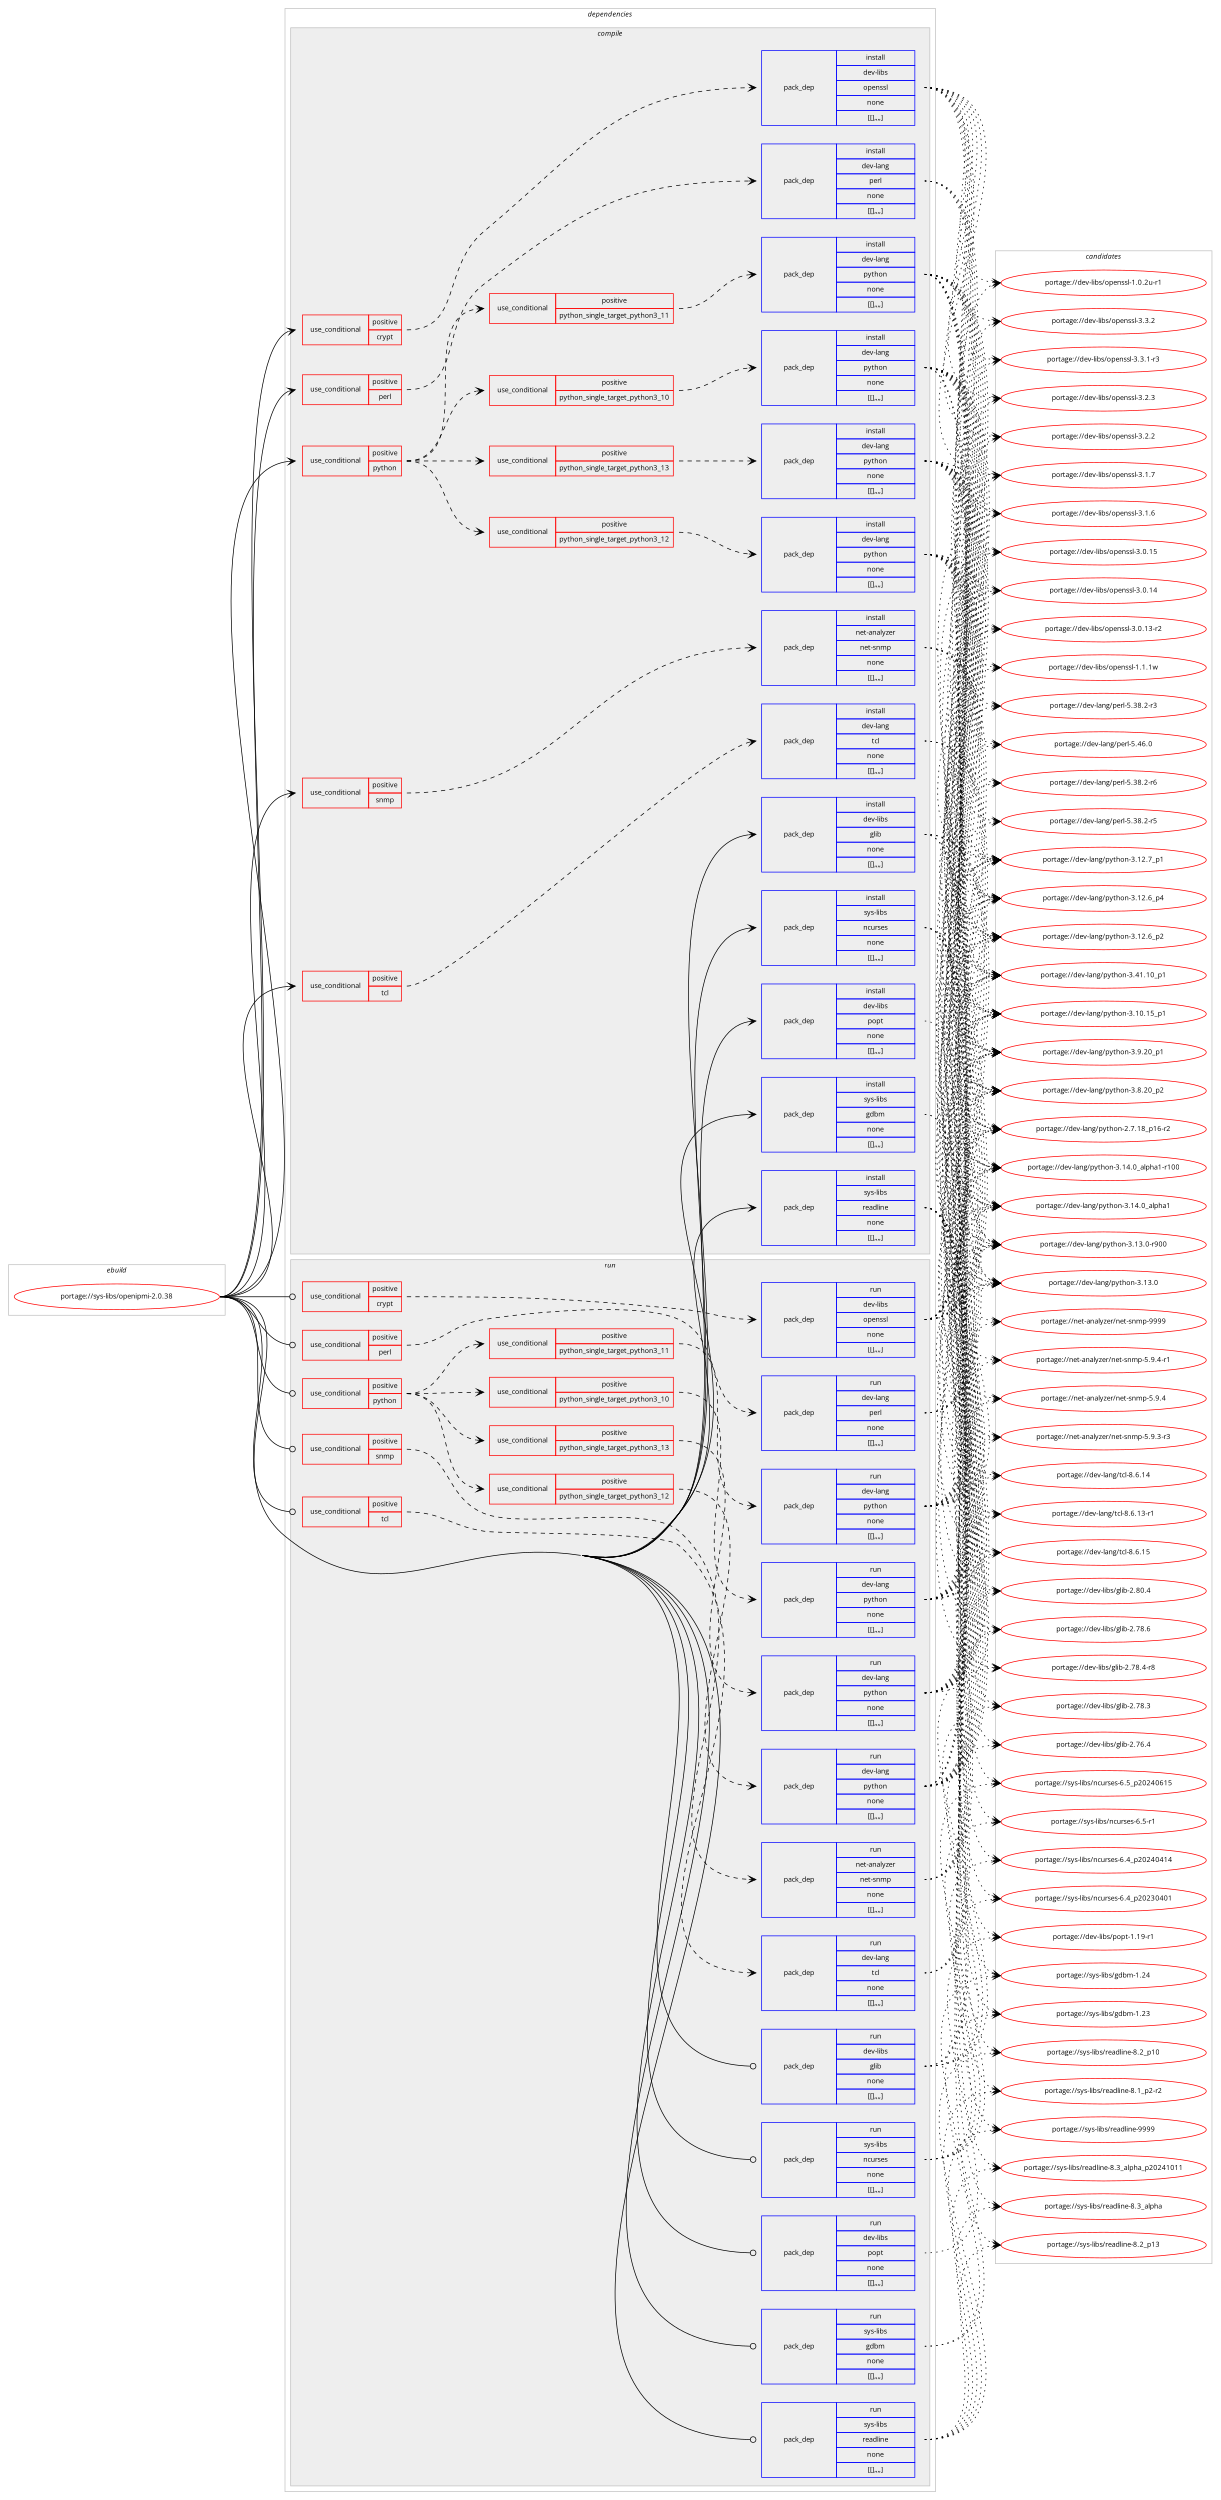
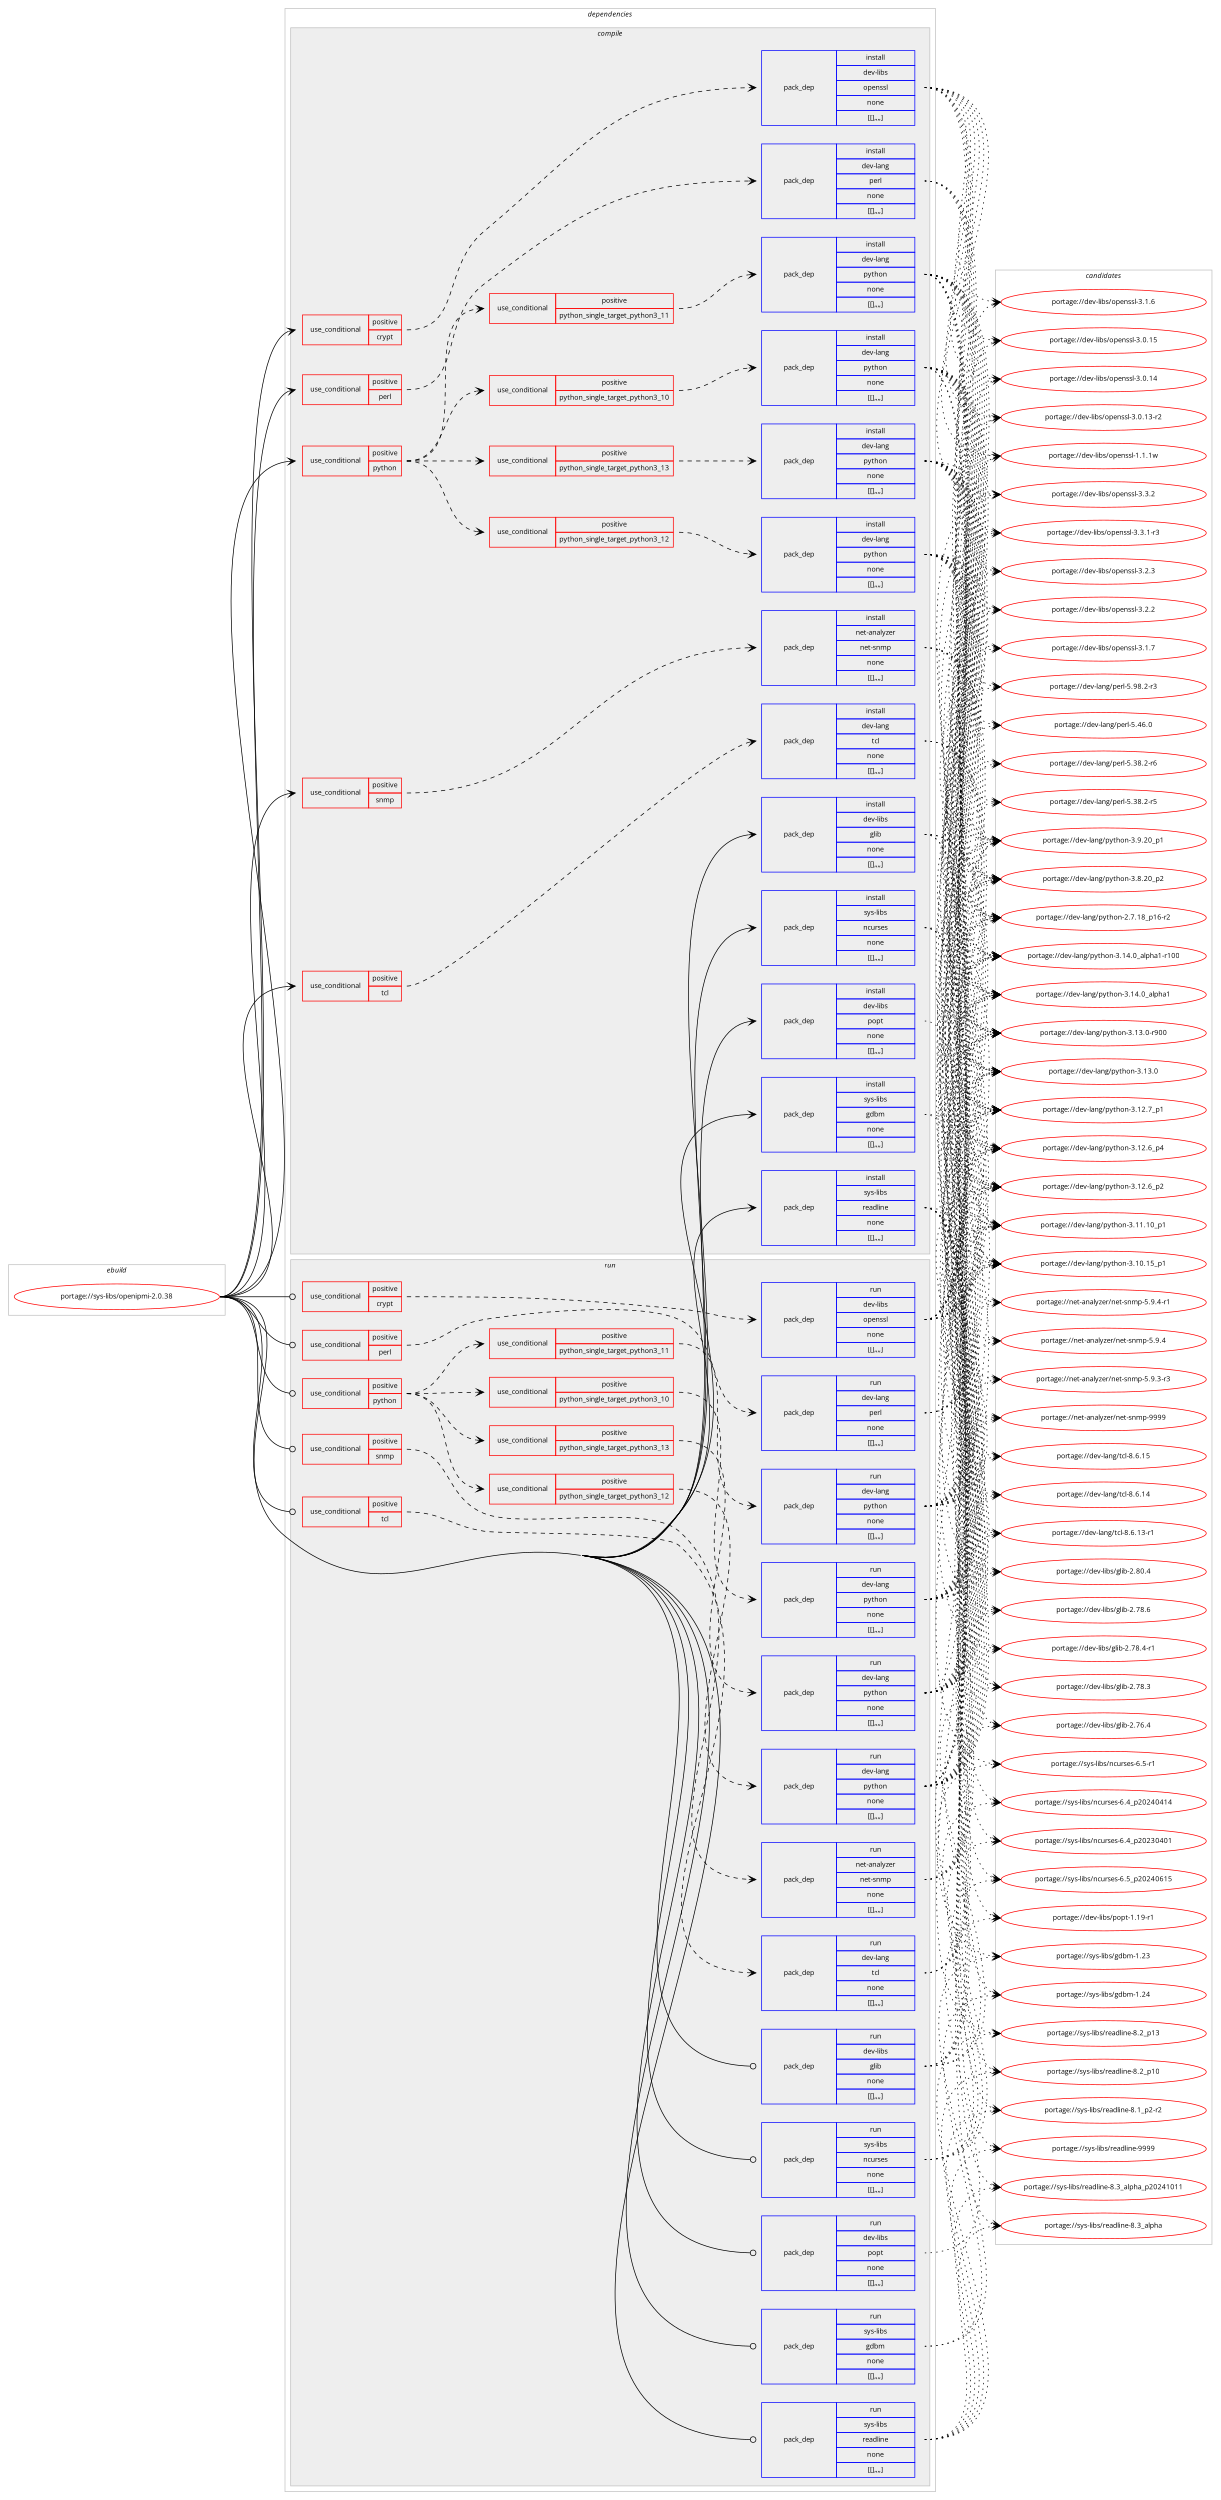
node "portage://dev-libs/openssl-1.0.2u-r1": removed
node "portage://dev-lang/perl-5.38.2-r3": label "portage://dev-lang/perl-5.38.2-r3" -> "portage://dev-lang/perl-5.98.2-r3"
node "portage://dev-lang/python-3.41.10_p1": label "portage://dev-lang/python-3.41.10_p1" -> "portage://dev-lang/python-3.11.10_p1"
node "portage://dev-libs/glib-2.78.4-r8": label "portage://dev-libs/glib-2.78.4-r8" -> "portage://dev-libs/glib-2.78.4-r1"
